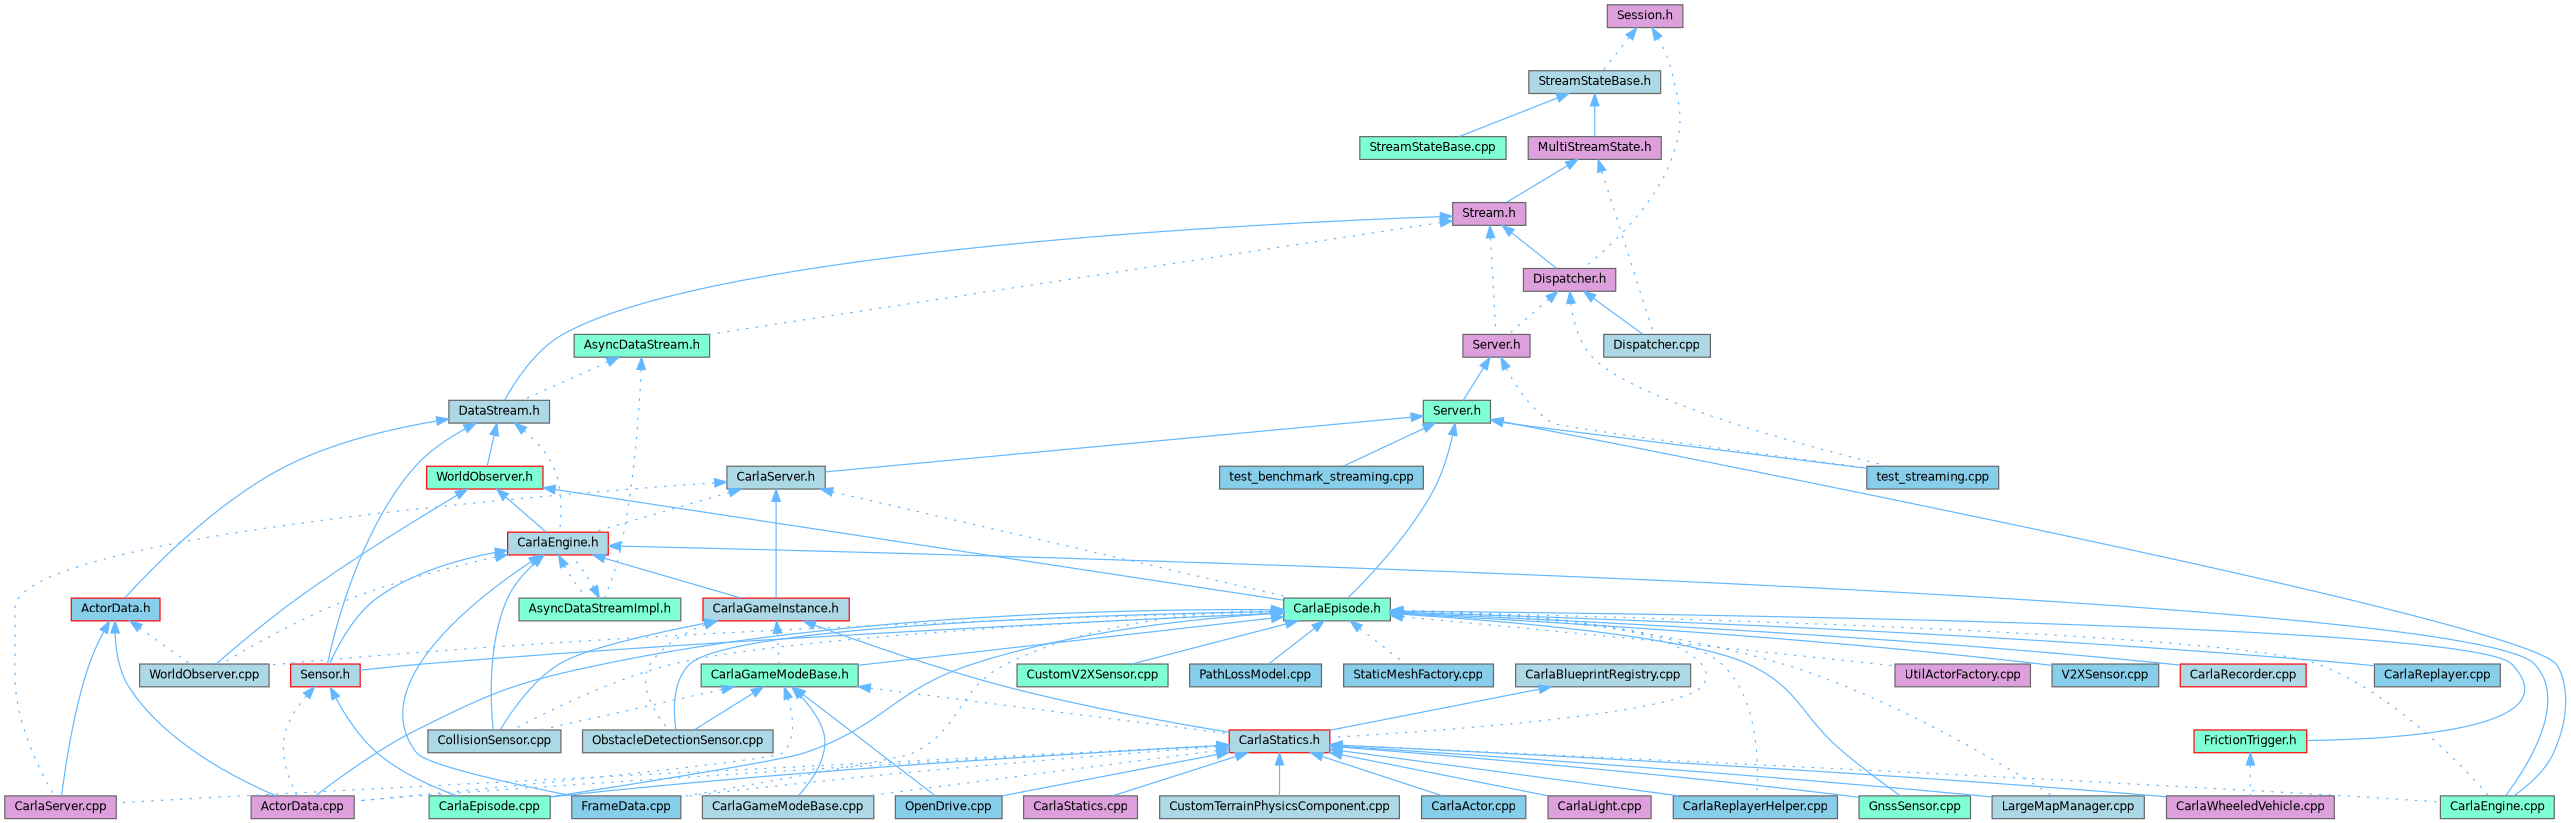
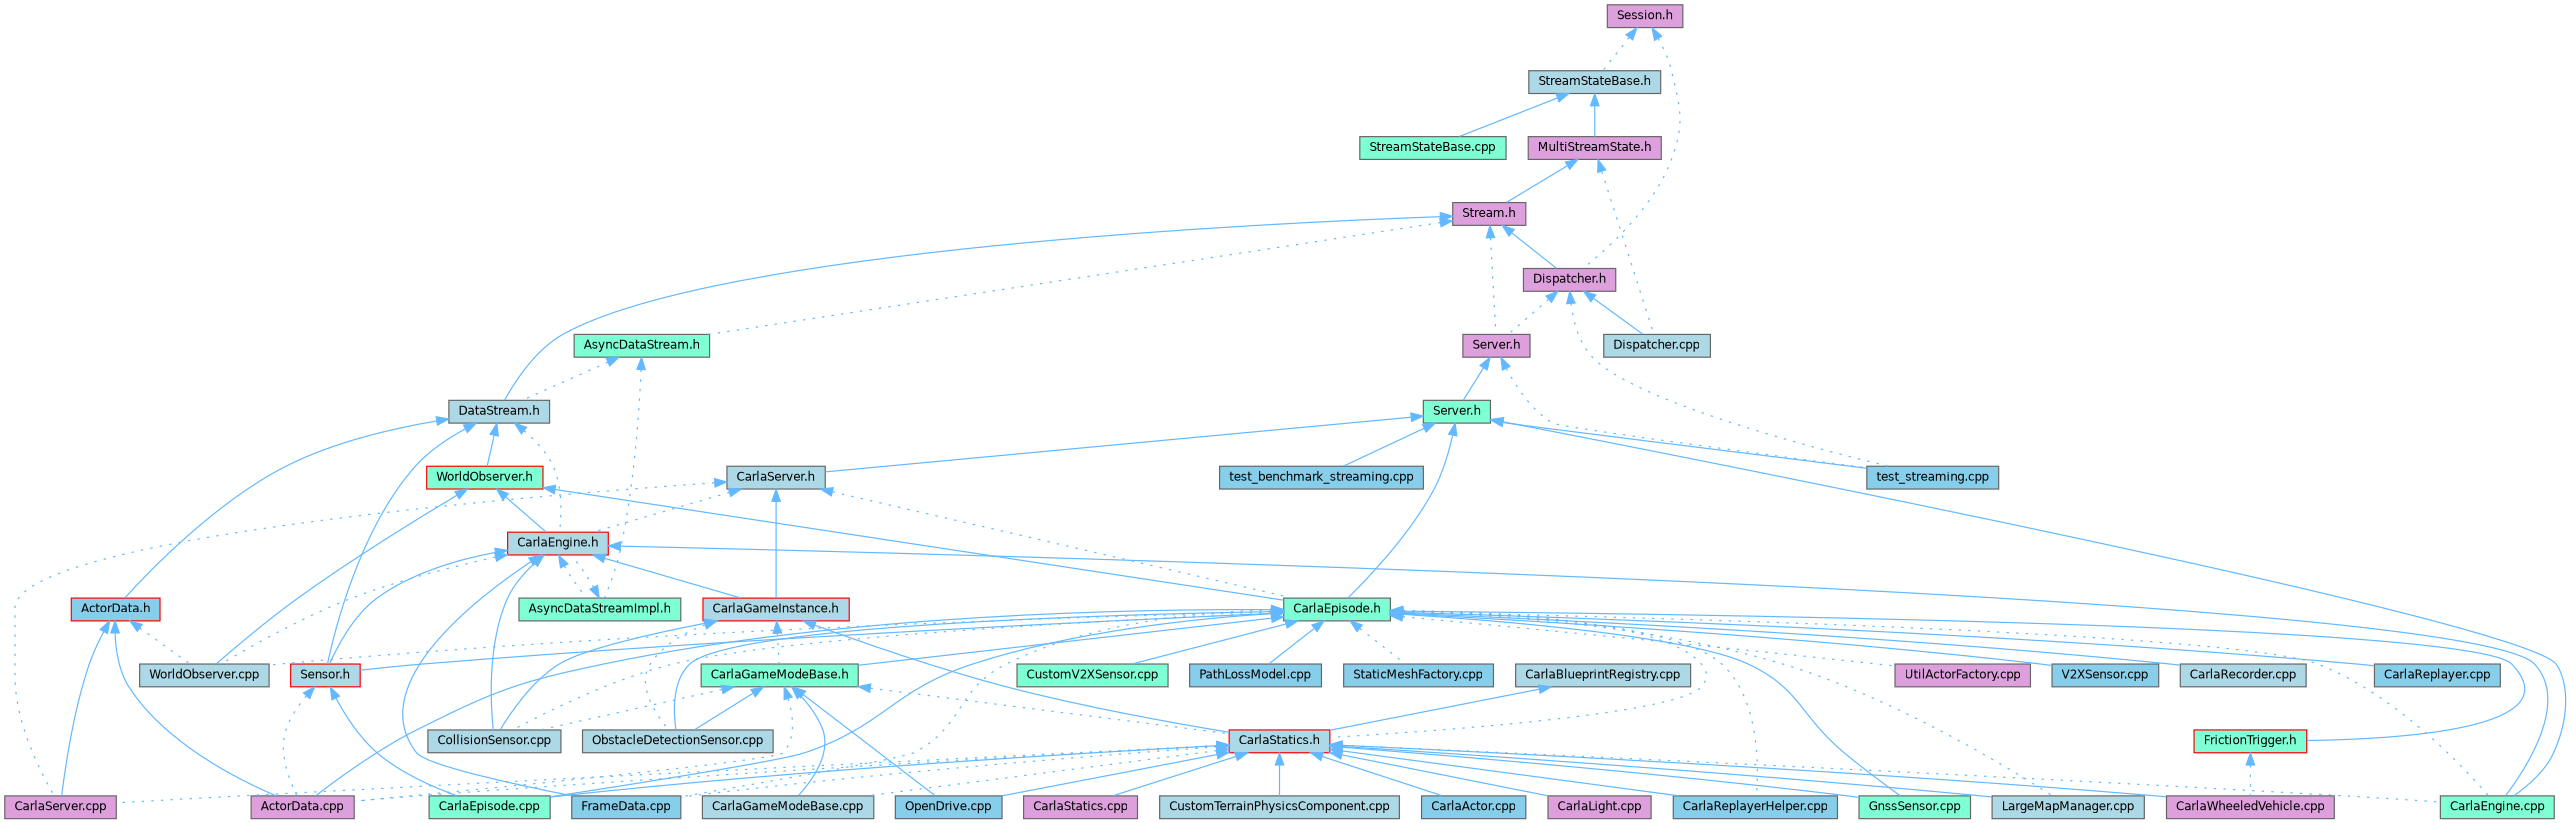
node "CarlaRecorder.cpp": color red -> grey40
